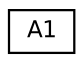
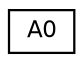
node "A1": label "A1" -> "A0"
